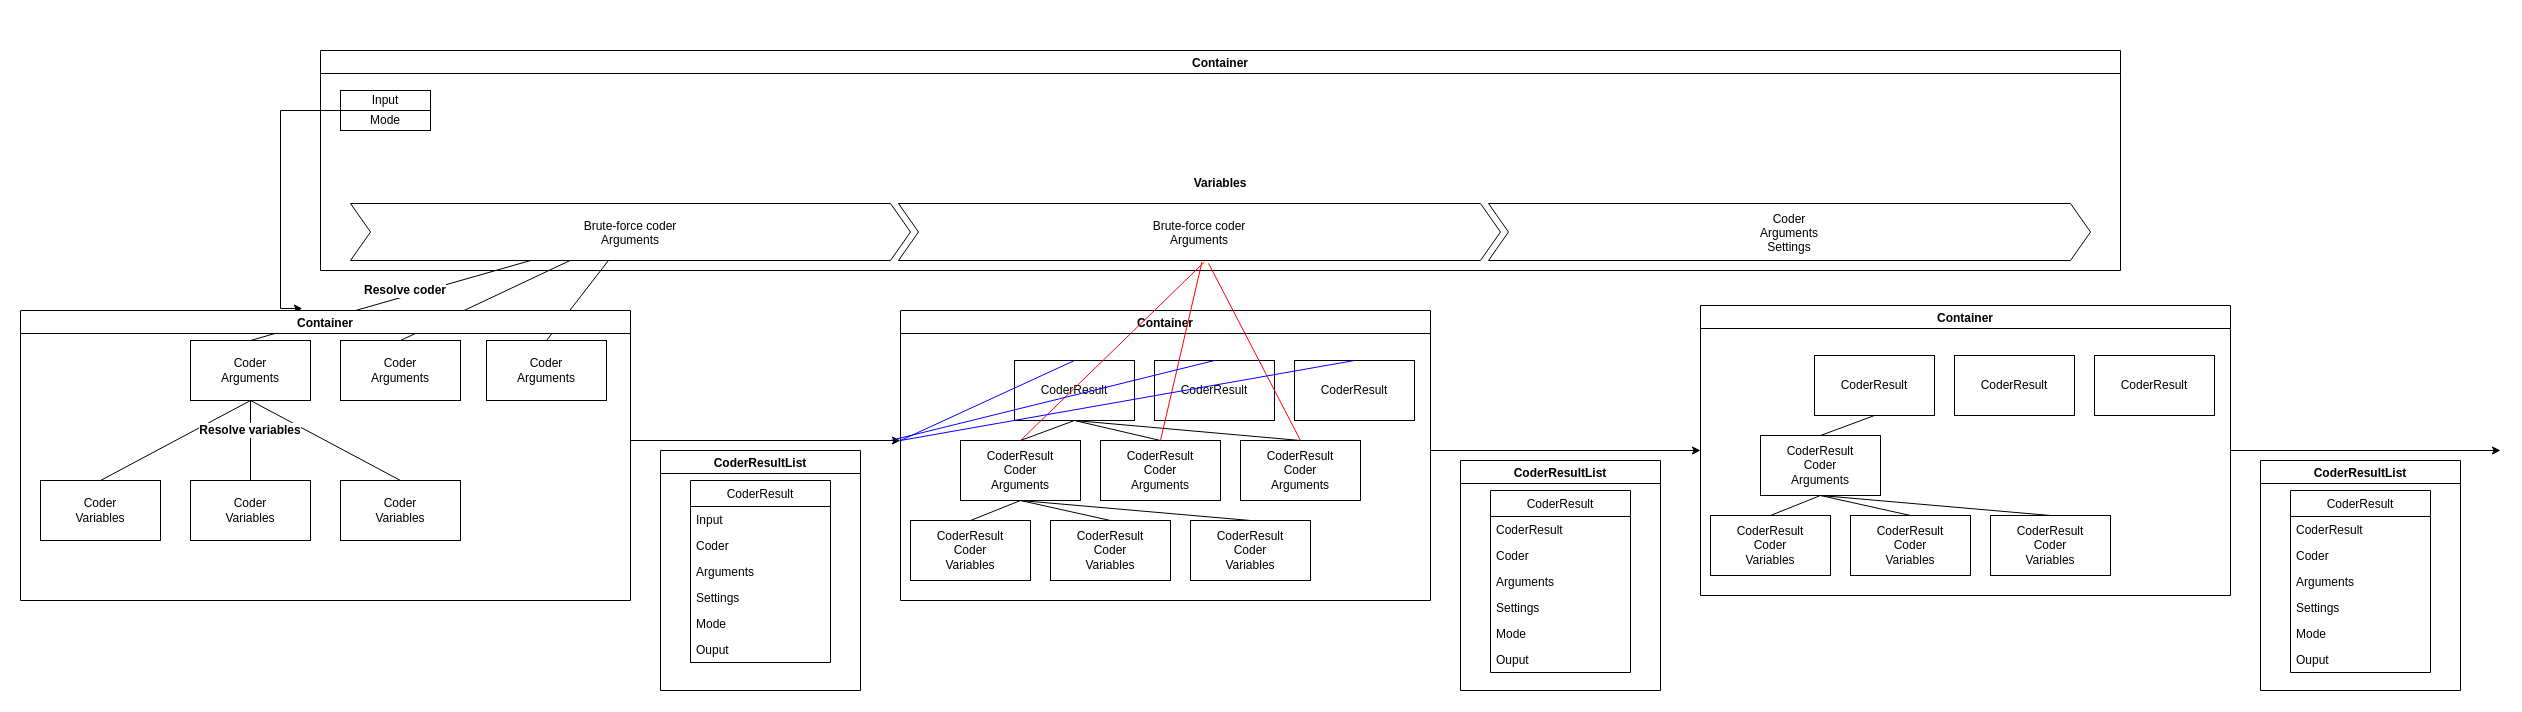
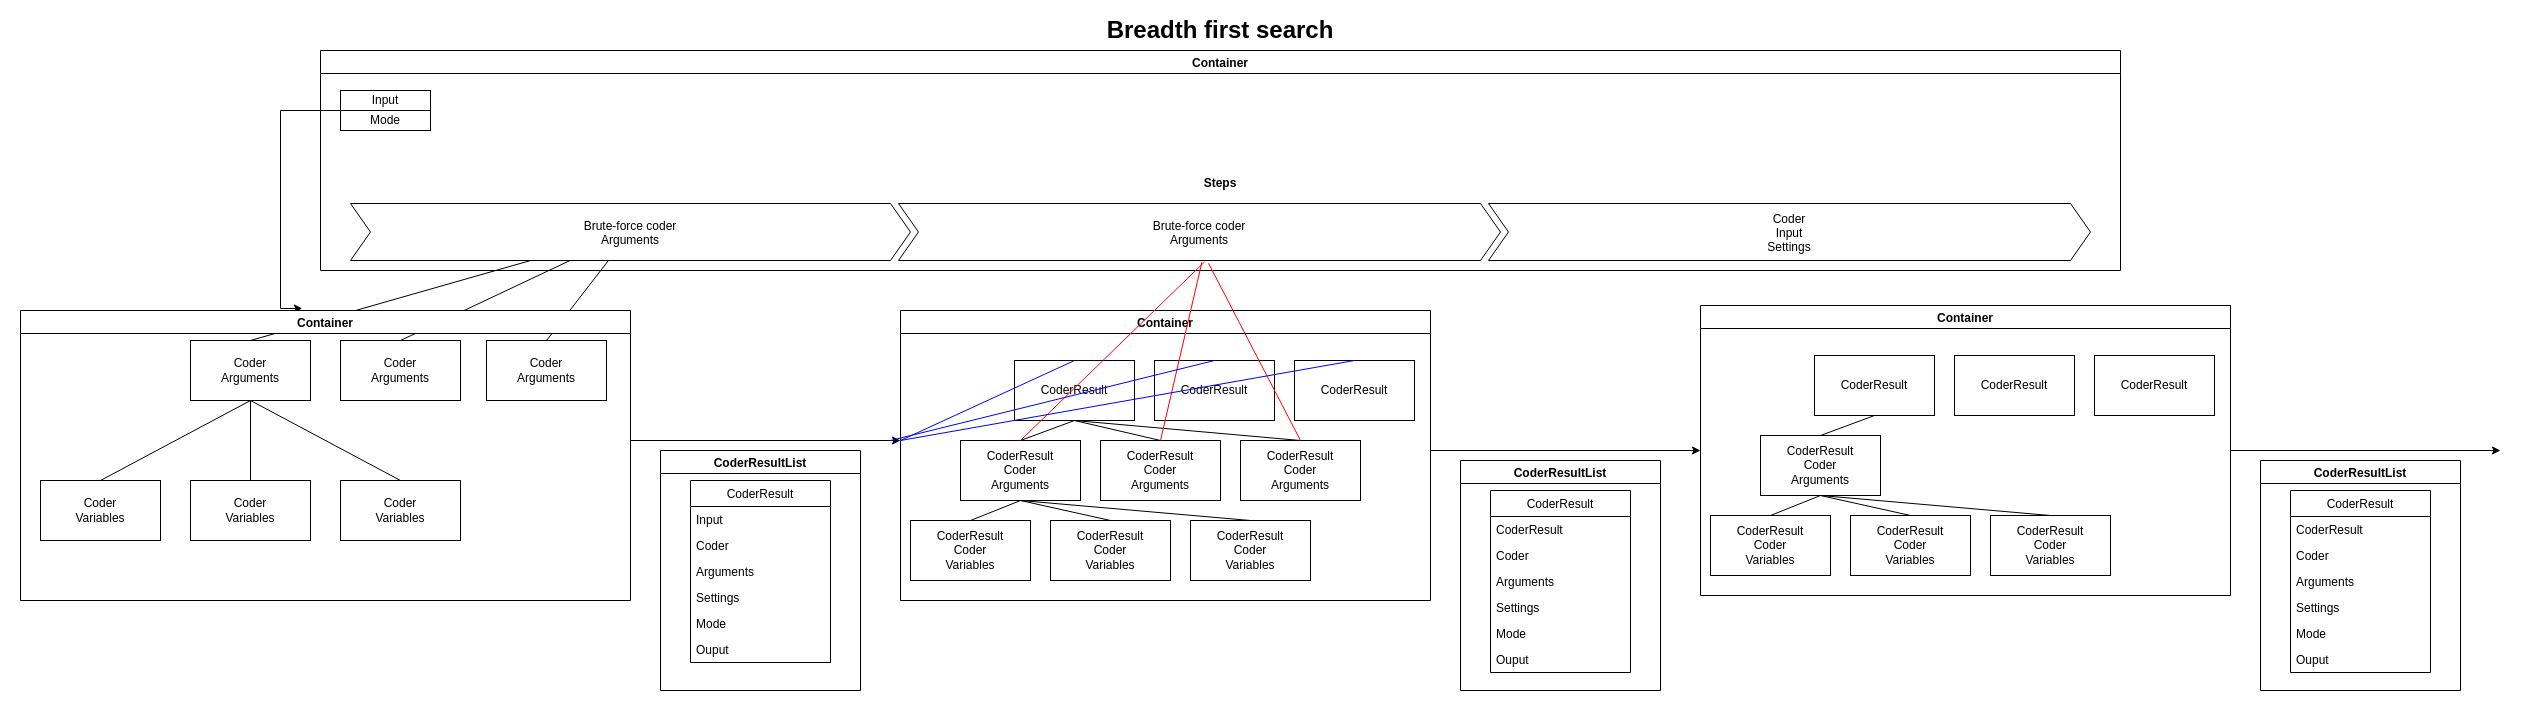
node "Breadth first search": added
node "Variables": label "Variables" -> "Steps"
node "Coder Arguments Settings": label "Coder Arguments Settings" -> "Coder Input Settings"
node "Resolve coder": removed
node "Resolve variables": removed
